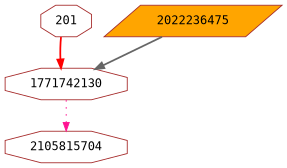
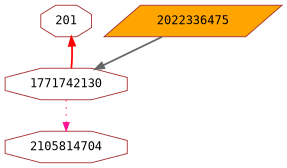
node "2022236475": label "2022236475" -> "2022336475"
edge "201" -> "1771742130": reversed
node "2105815704": label "2105815704" -> "2105814704"
